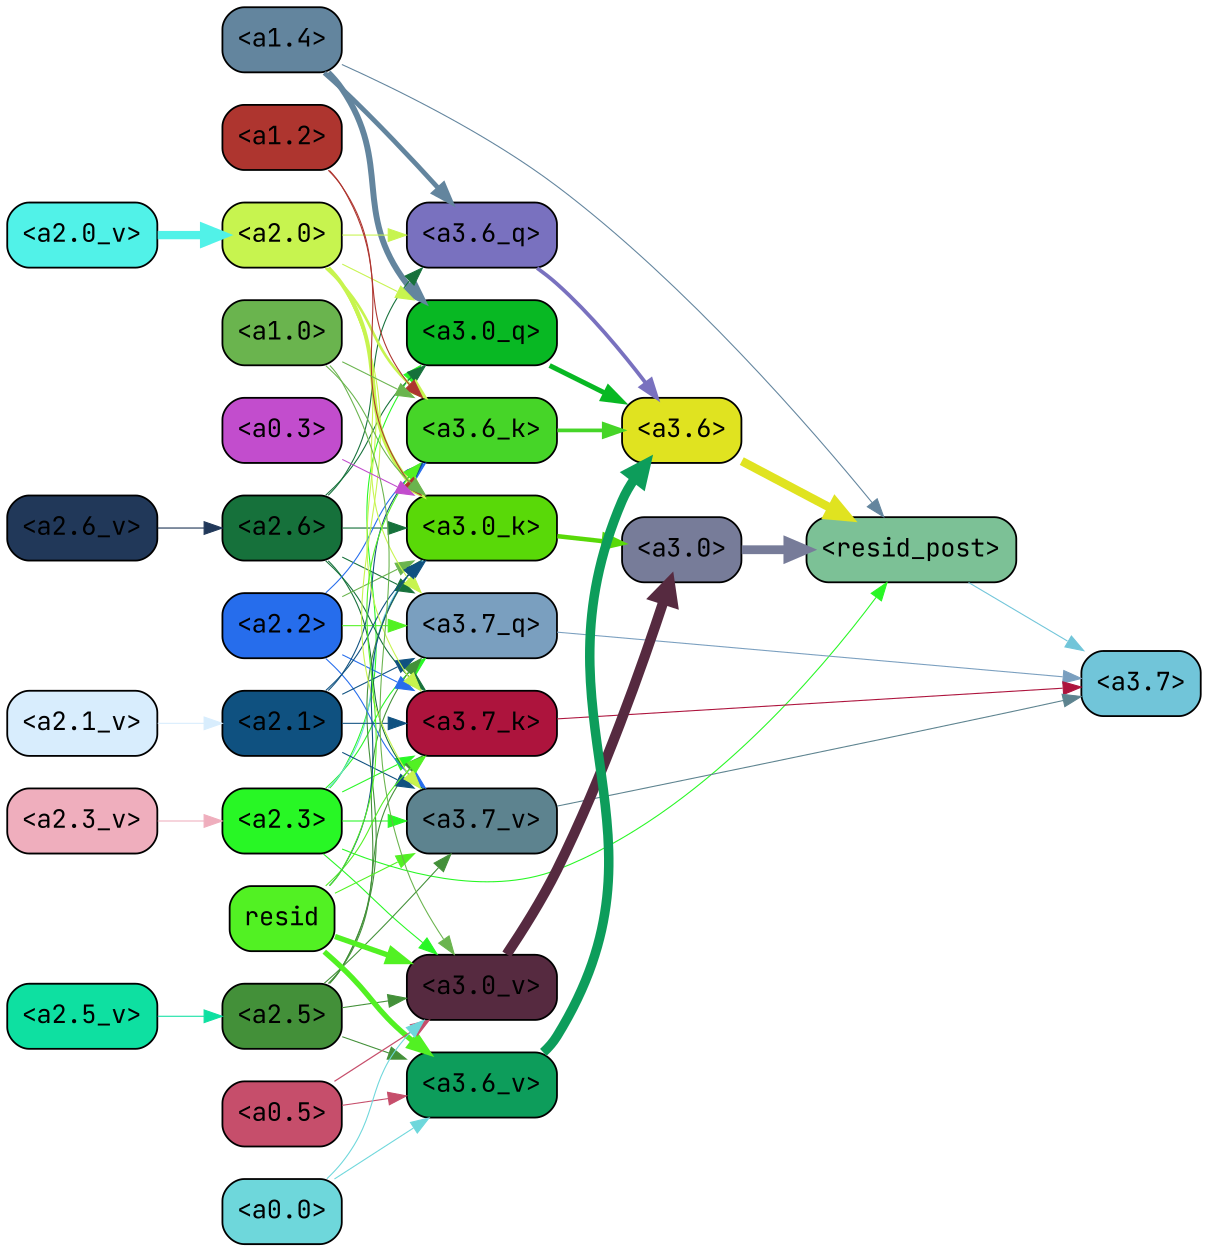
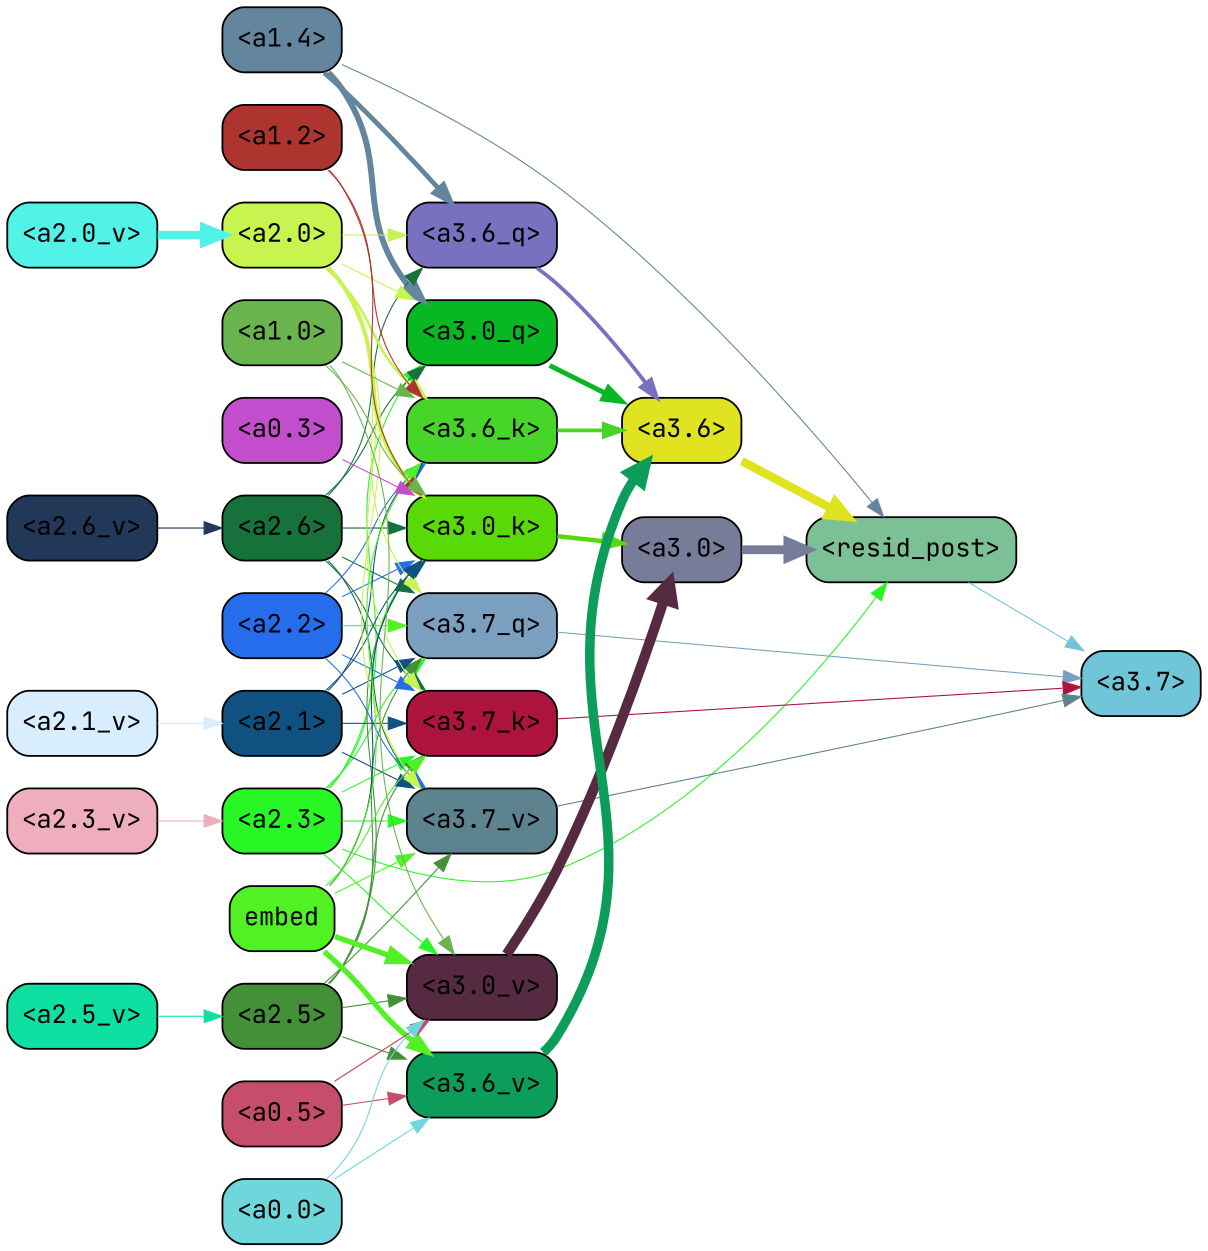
edge "<a2.2>" -> "<a3.0_k>": color #6ab44e -> #266dec
edge "<a2.3>" -> "<a3.0_k>": color #6ed7db -> #28f725
node "resid": label "resid" -> "embed"
